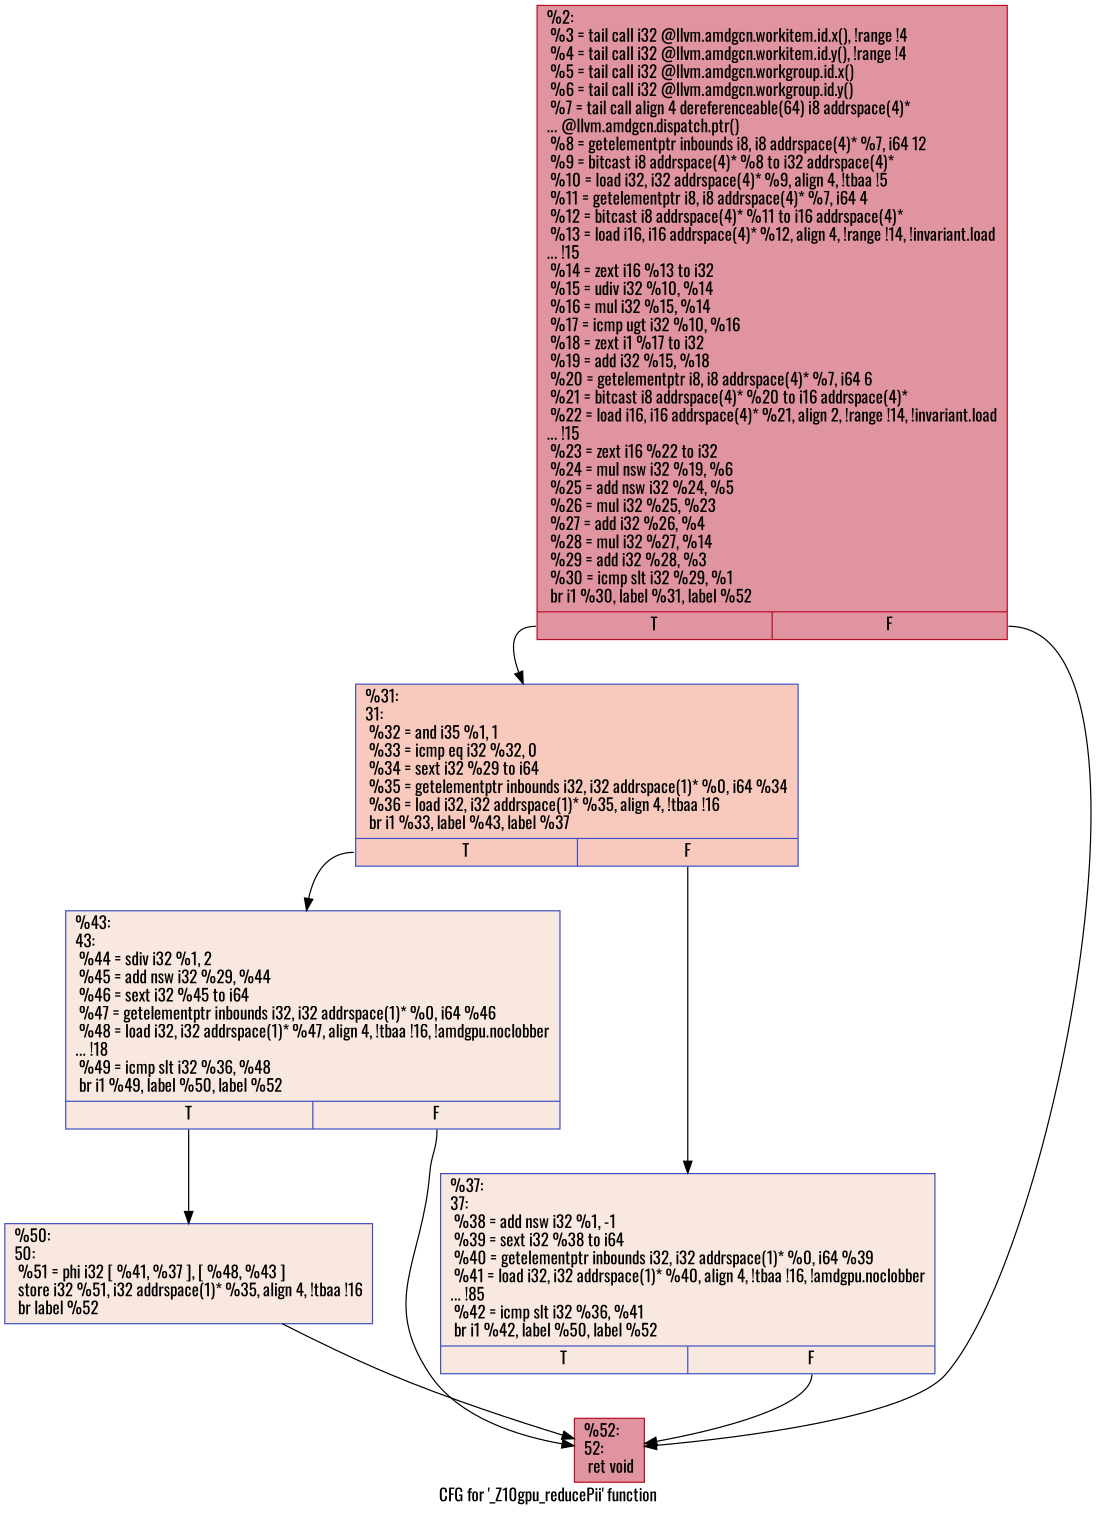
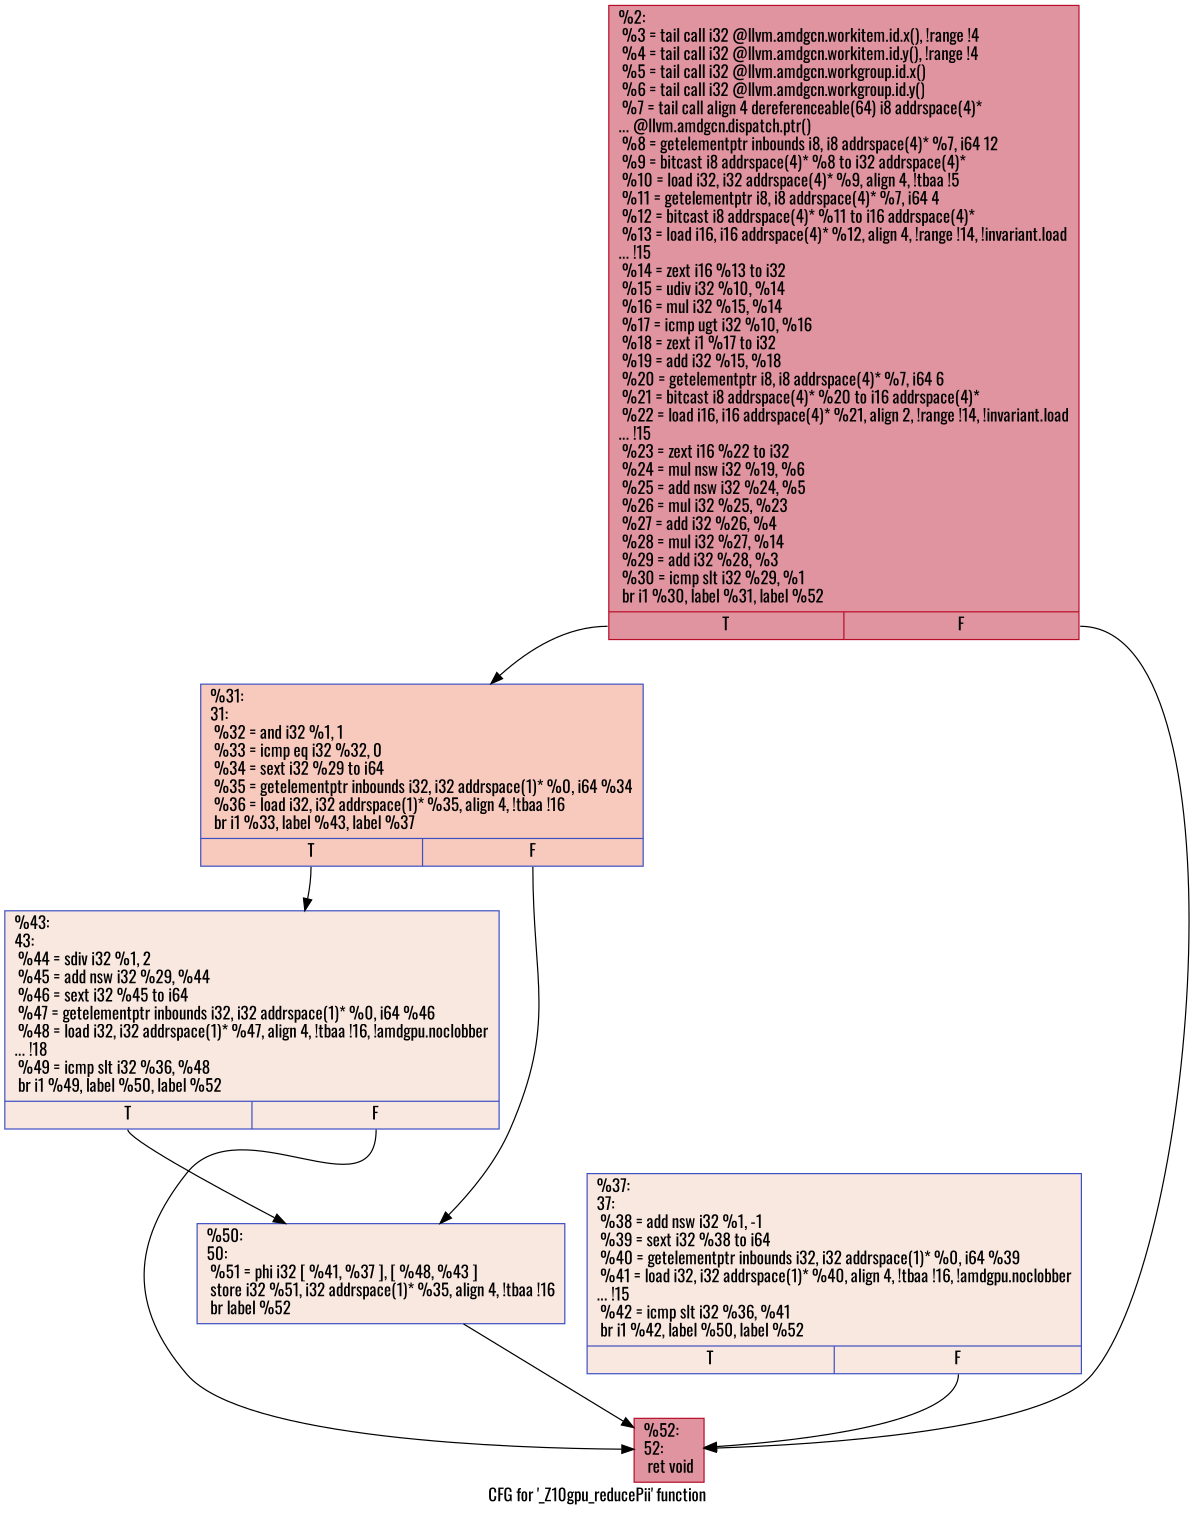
node "%31:": text "%32 = and i35 %1, 1" -> "%32 = and i32 %1, 1"
edge "%31:" -> "%37:": now "%31:" -> "%50:"
node "%37:": text "... !85" -> "... !15"
